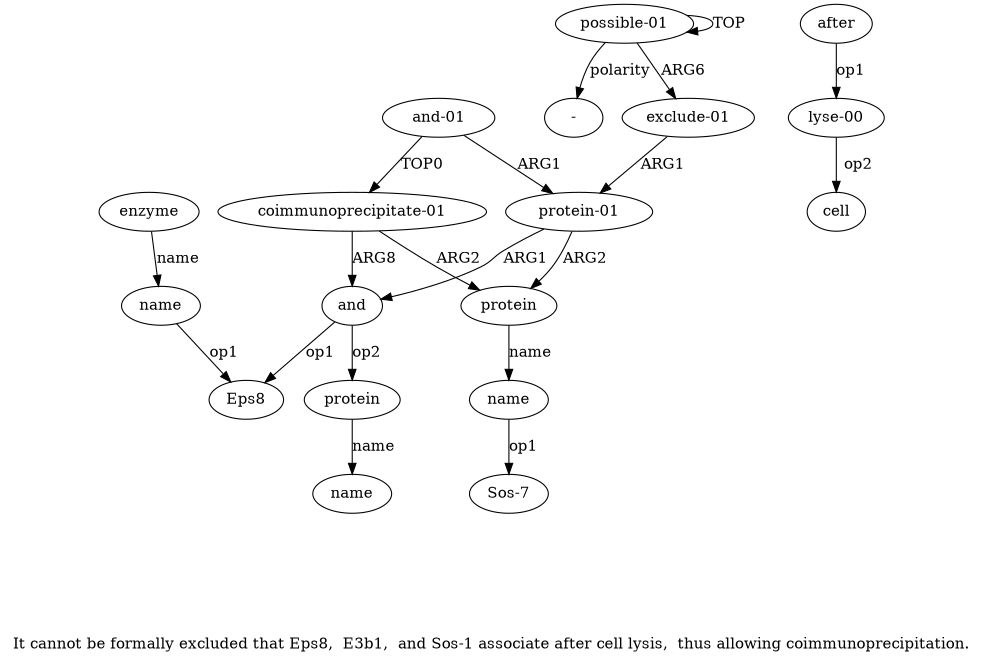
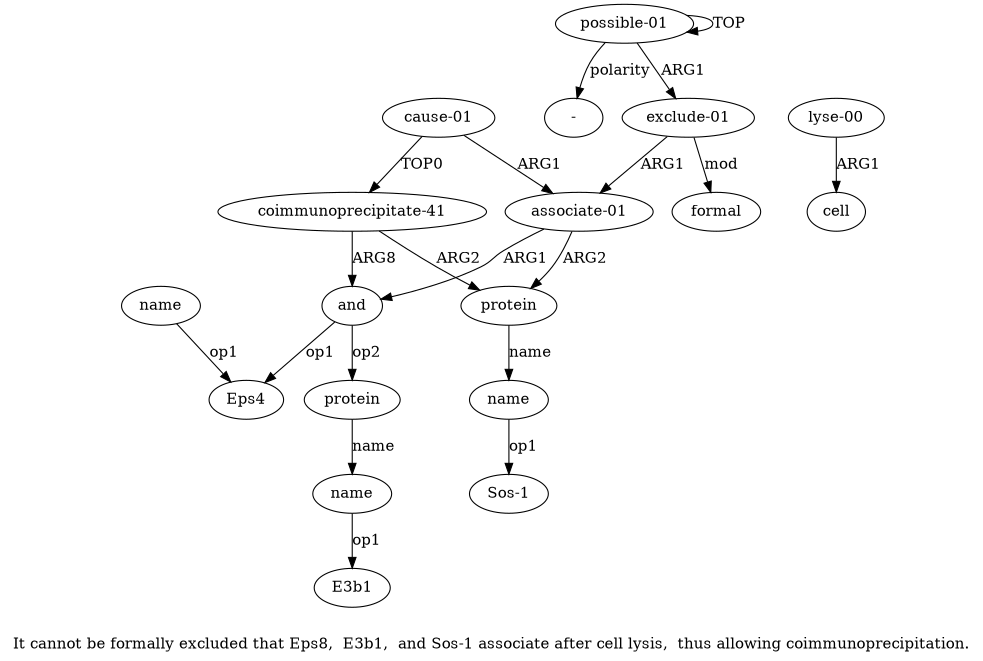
node "after": removed
edge "possible-01" -> "exclude-01": label "ARG6" -> "ARG1"
node "and-01": label "and-01" -> "cause-01"
edge "lyse-00" -> "cell": label "op2" -> "ARG1"
node "enzyme": removed
node "coimmunoprecipitate-01": label "coimmunoprecipitate-01" -> "coimmunoprecipitate-41"
node "protein-01": label "protein-01" -> "associate-01"
node "formal": added
node "Eps8": label "Eps8" -> "Eps4"
node "Sos-7": label "Sos-7" -> "Sos-1"
node "E3b1": added
